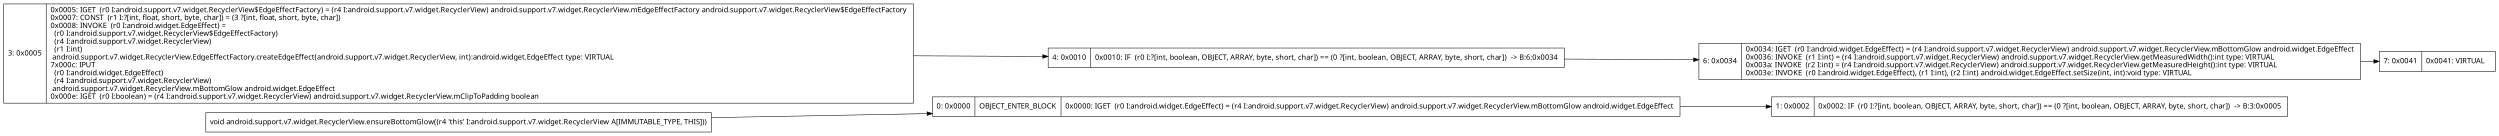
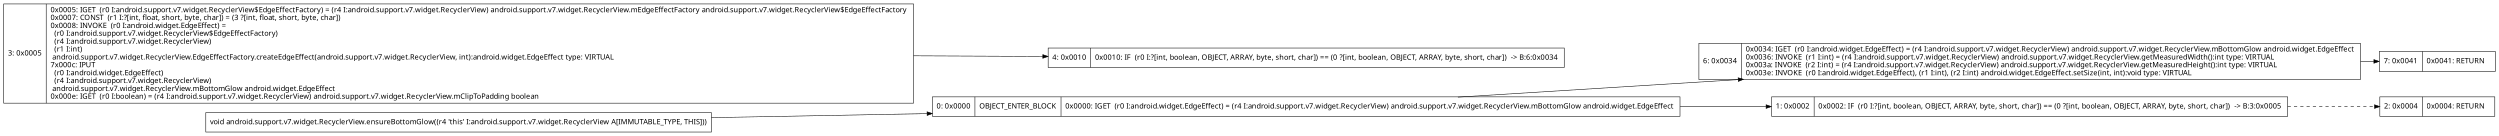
edge "4: 0x0010" -> "6: 0x0034": now "0: 0x0000" -> "6: 0x0034"
node "7: 0x0041": text "0x0041: VIRTUAL" -> "0x0041: RETURN"
node "2: 0x0004": added
